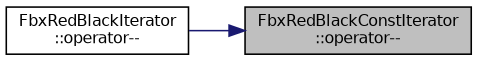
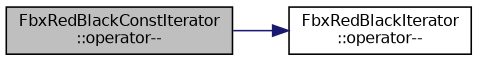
edge "FbxRedBlackIterator ::operator--" -> "FbxRedBlackConstIterator ::operator--": reversed
